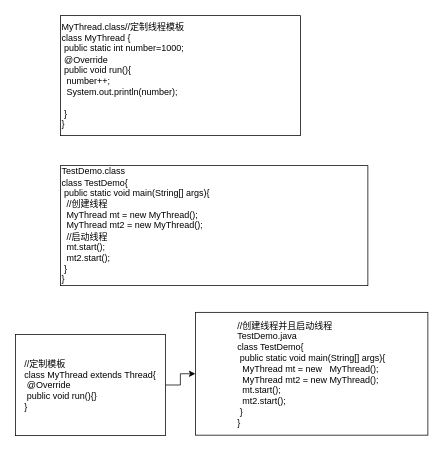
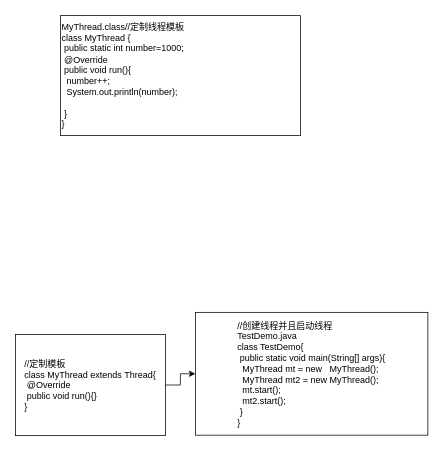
node "TestDemo.class class TestDemo{ public static void main(String[] args){ //创建线程 MyThread mt = new MyThread(); MyThread mt2 = new MyThread(); //启动线程 mt.start(); mt2.start(); } }": removed
